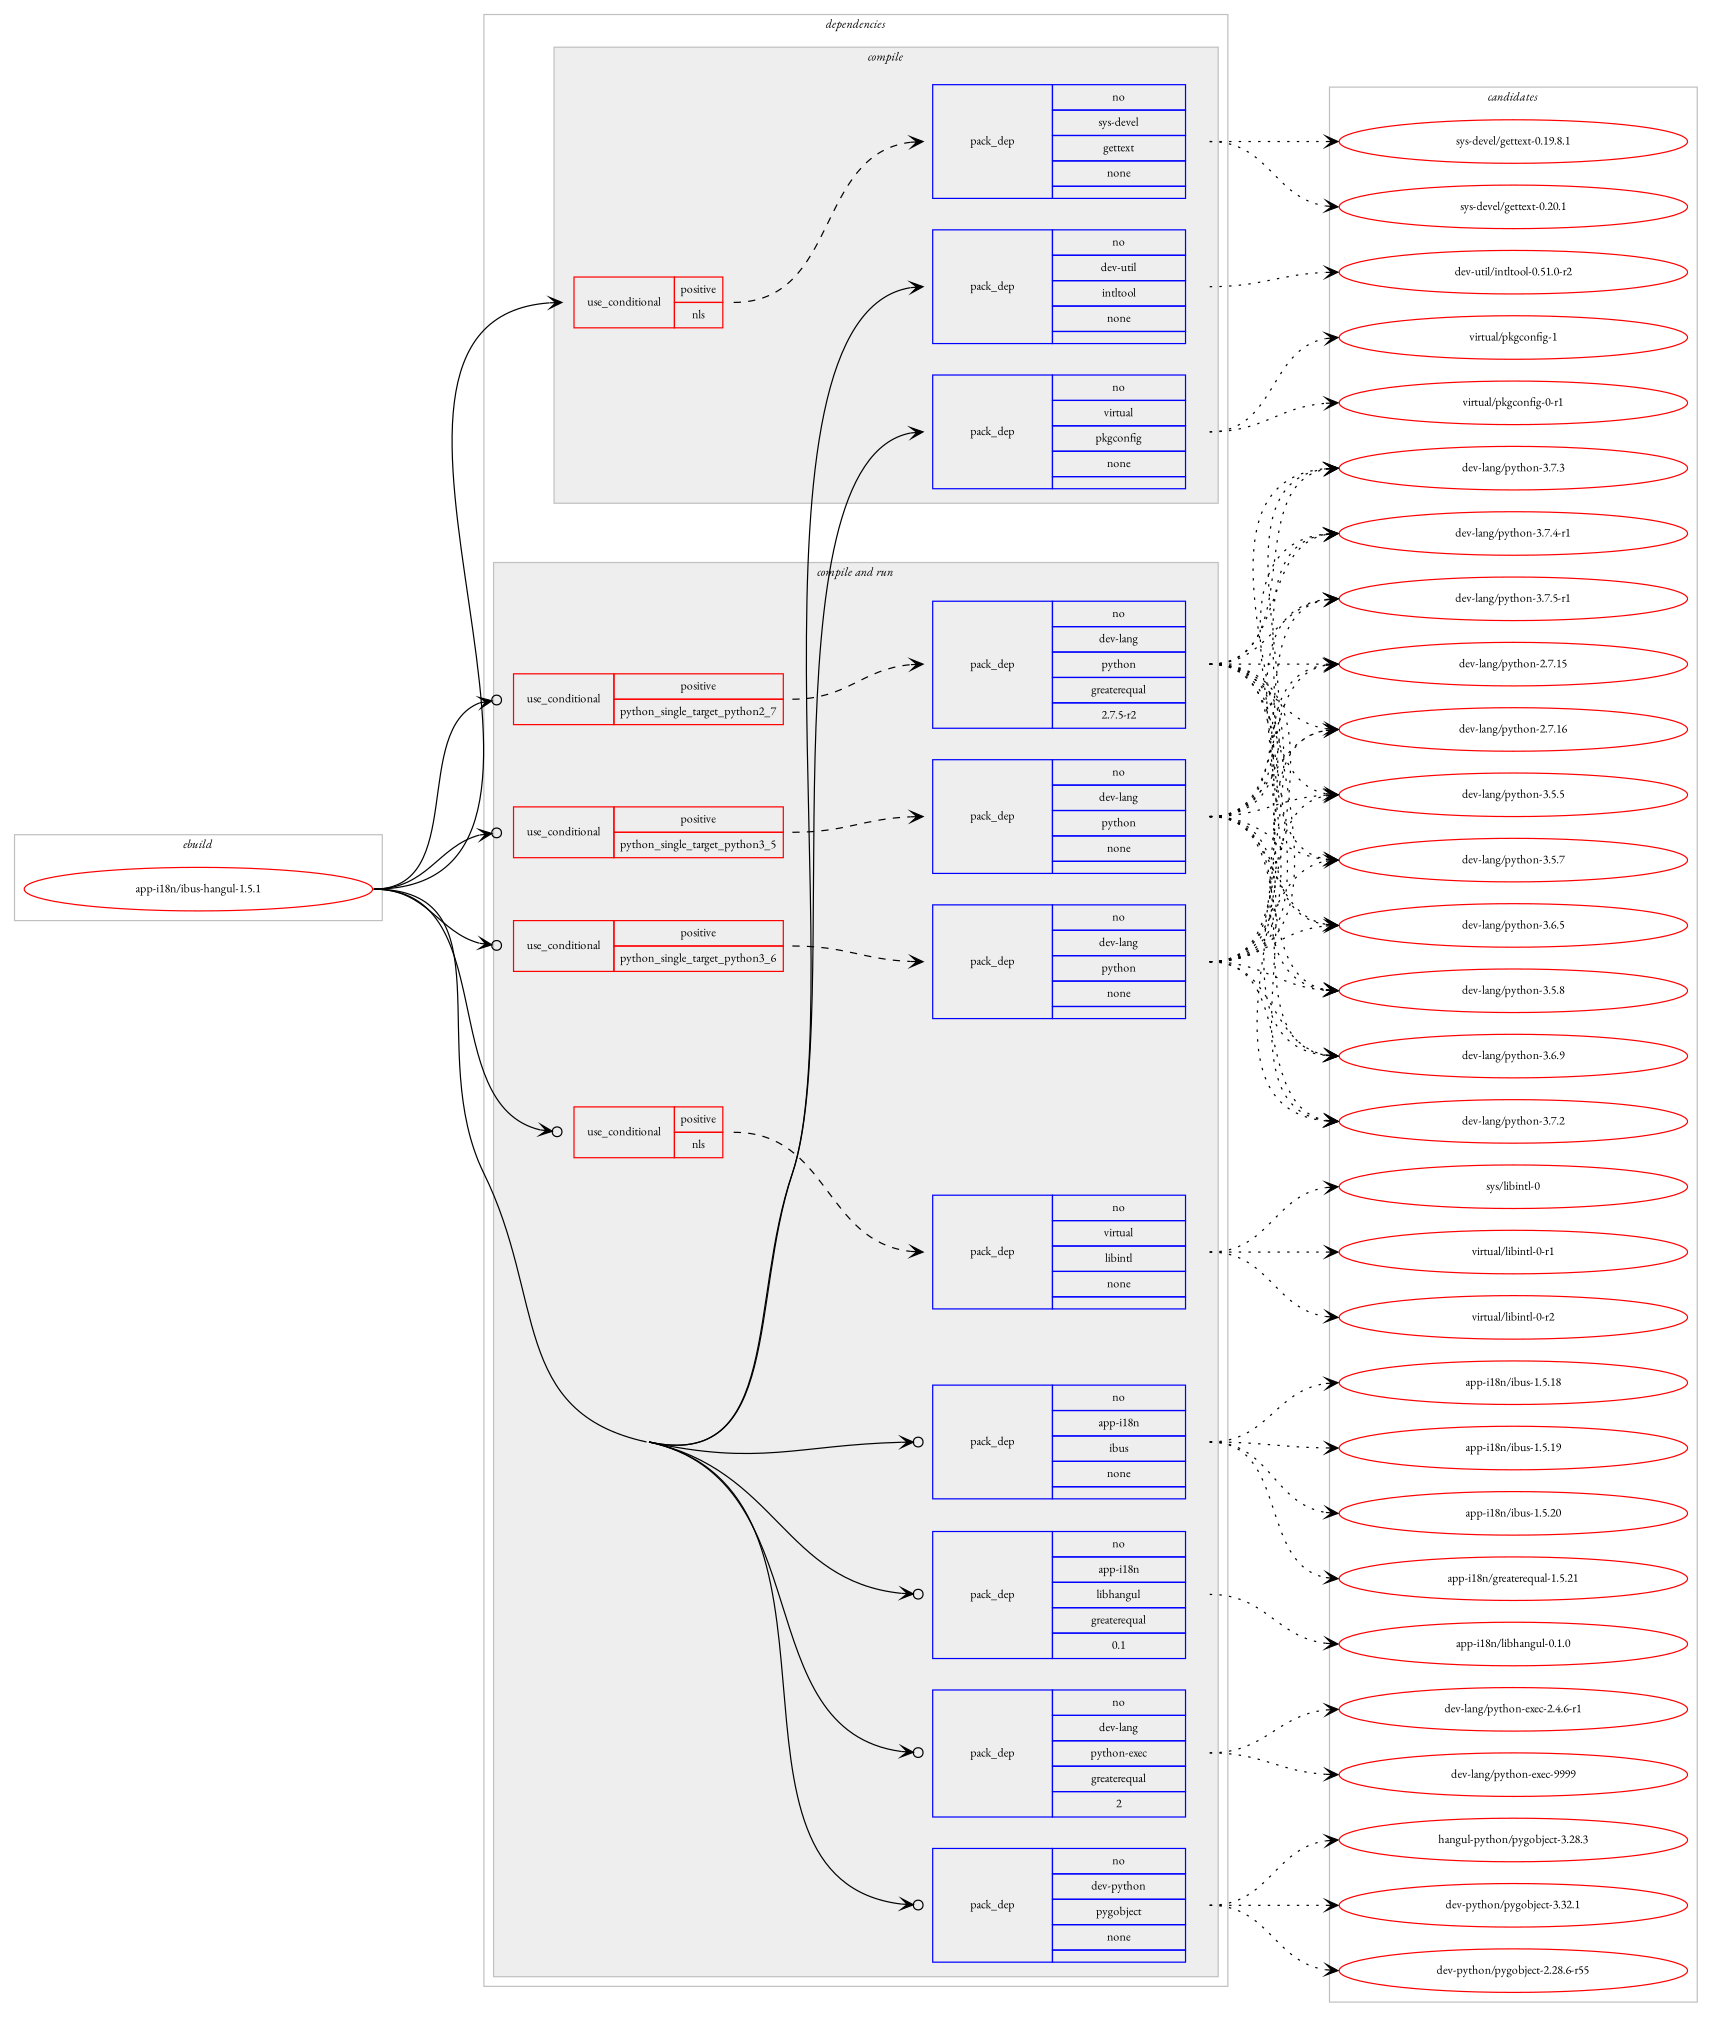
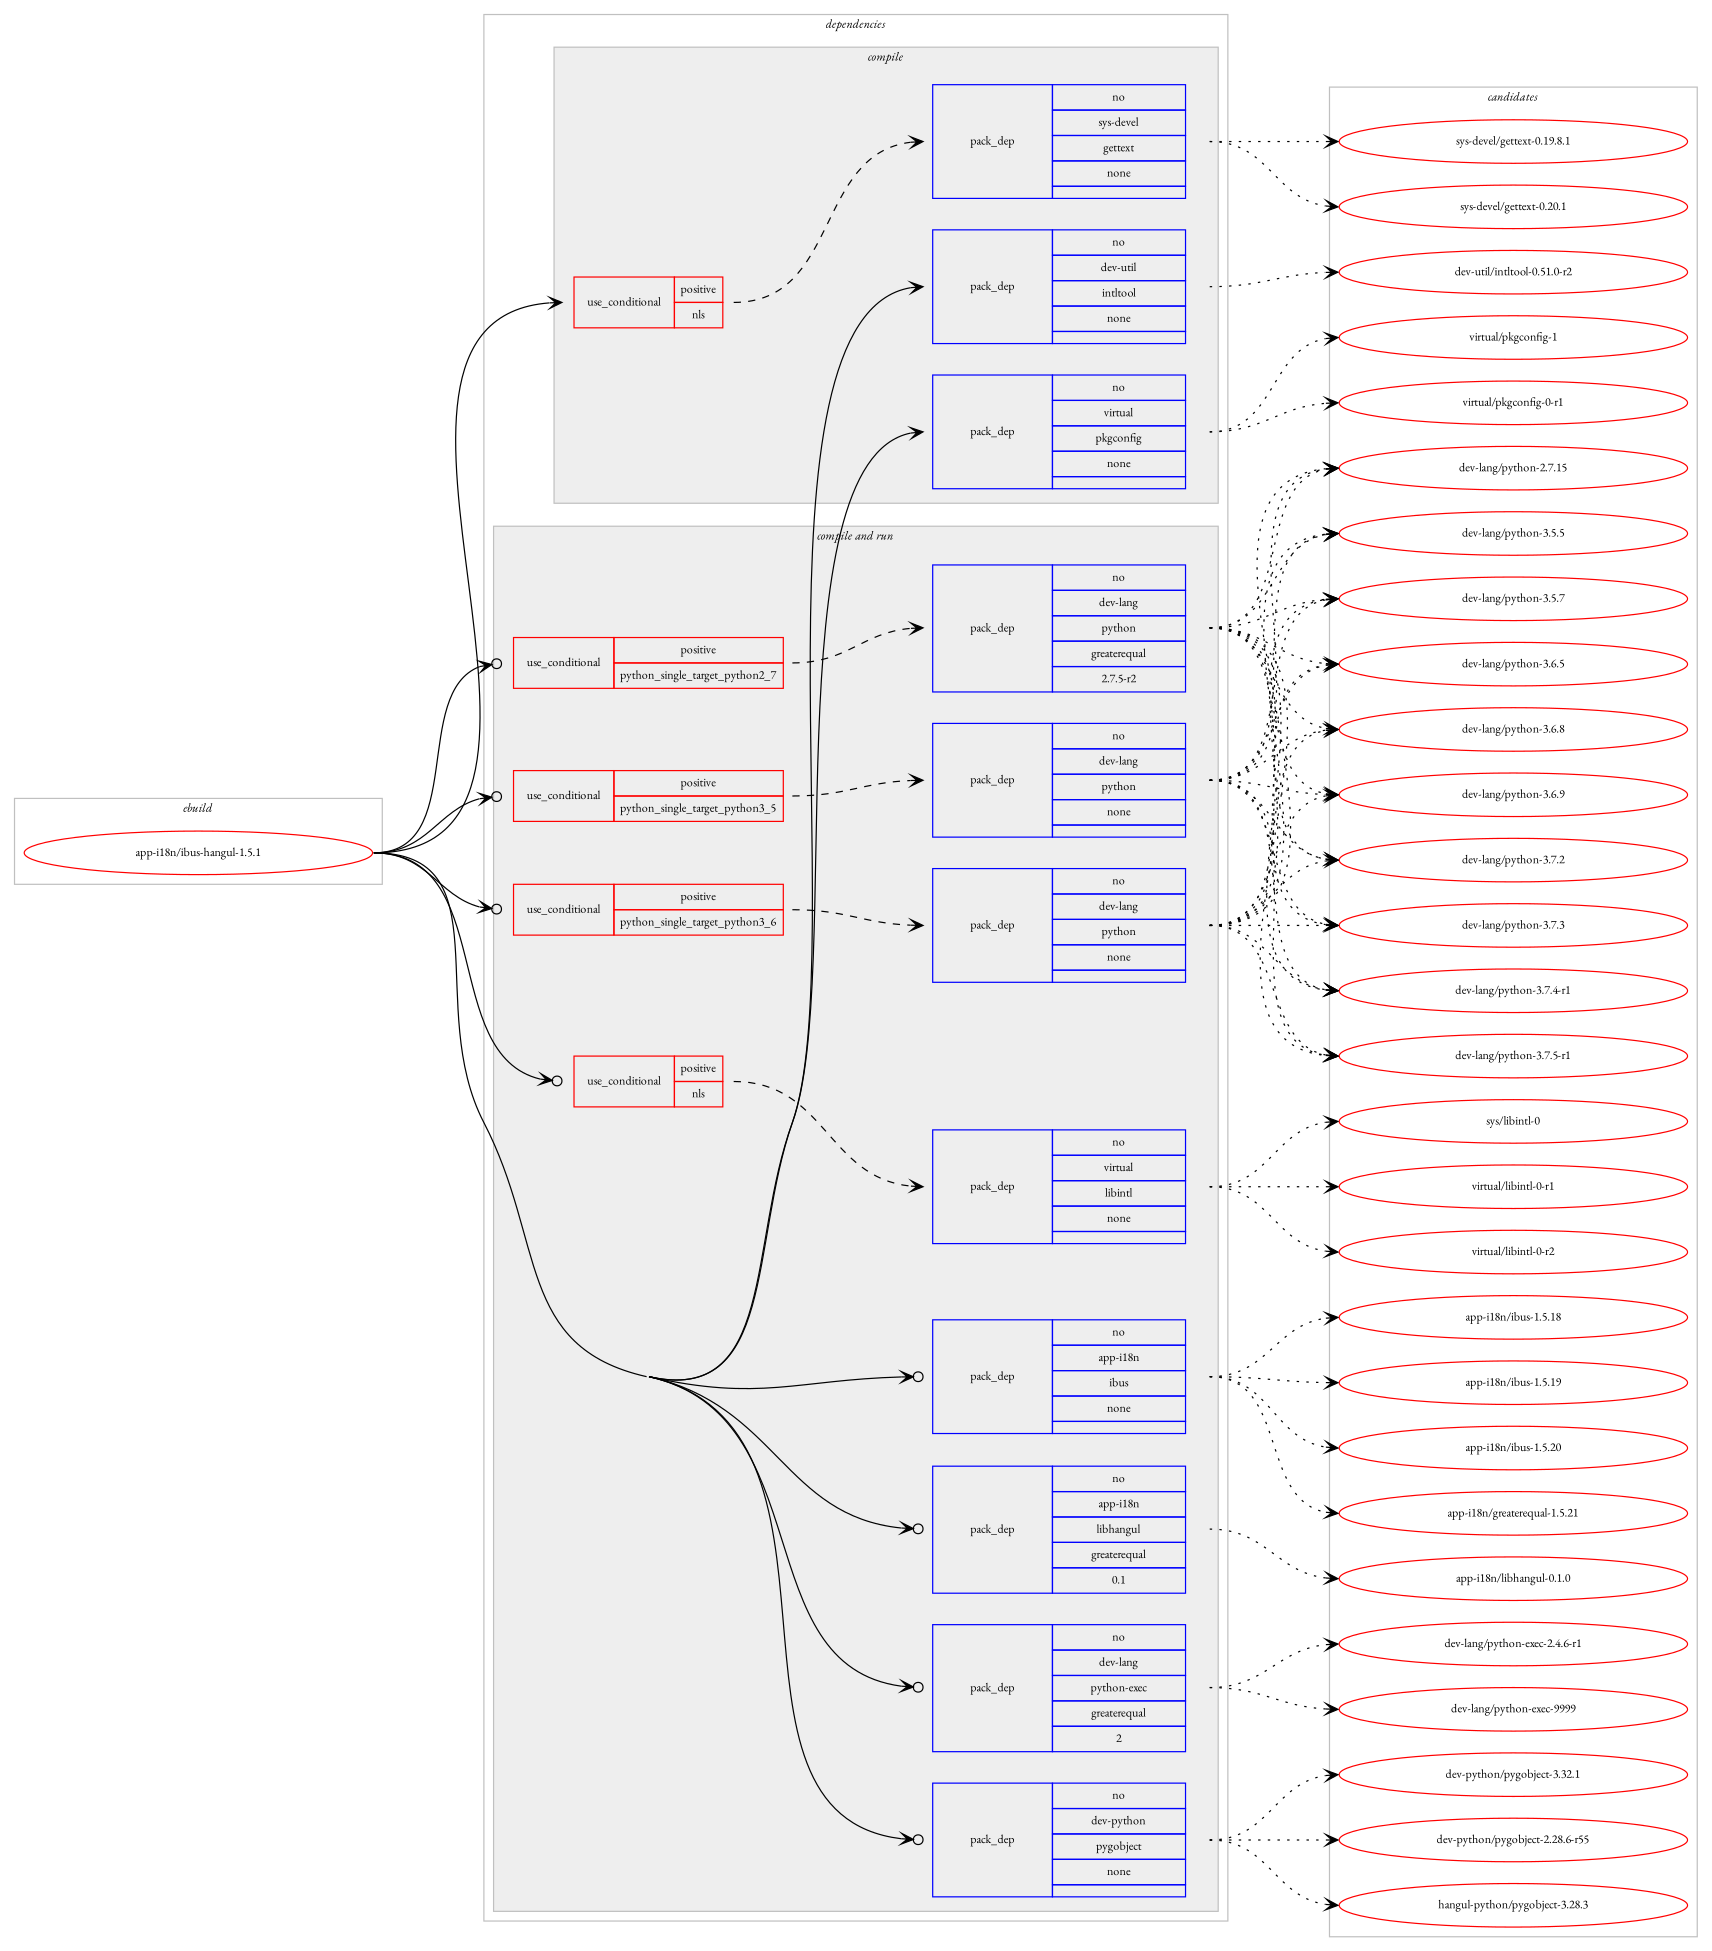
node "dev-lang/python-2.7.16": removed
node "dev-lang/python-3.5.8": label "dev-lang/python-3.5.8" -> "dev-lang/python-3.6.8"
